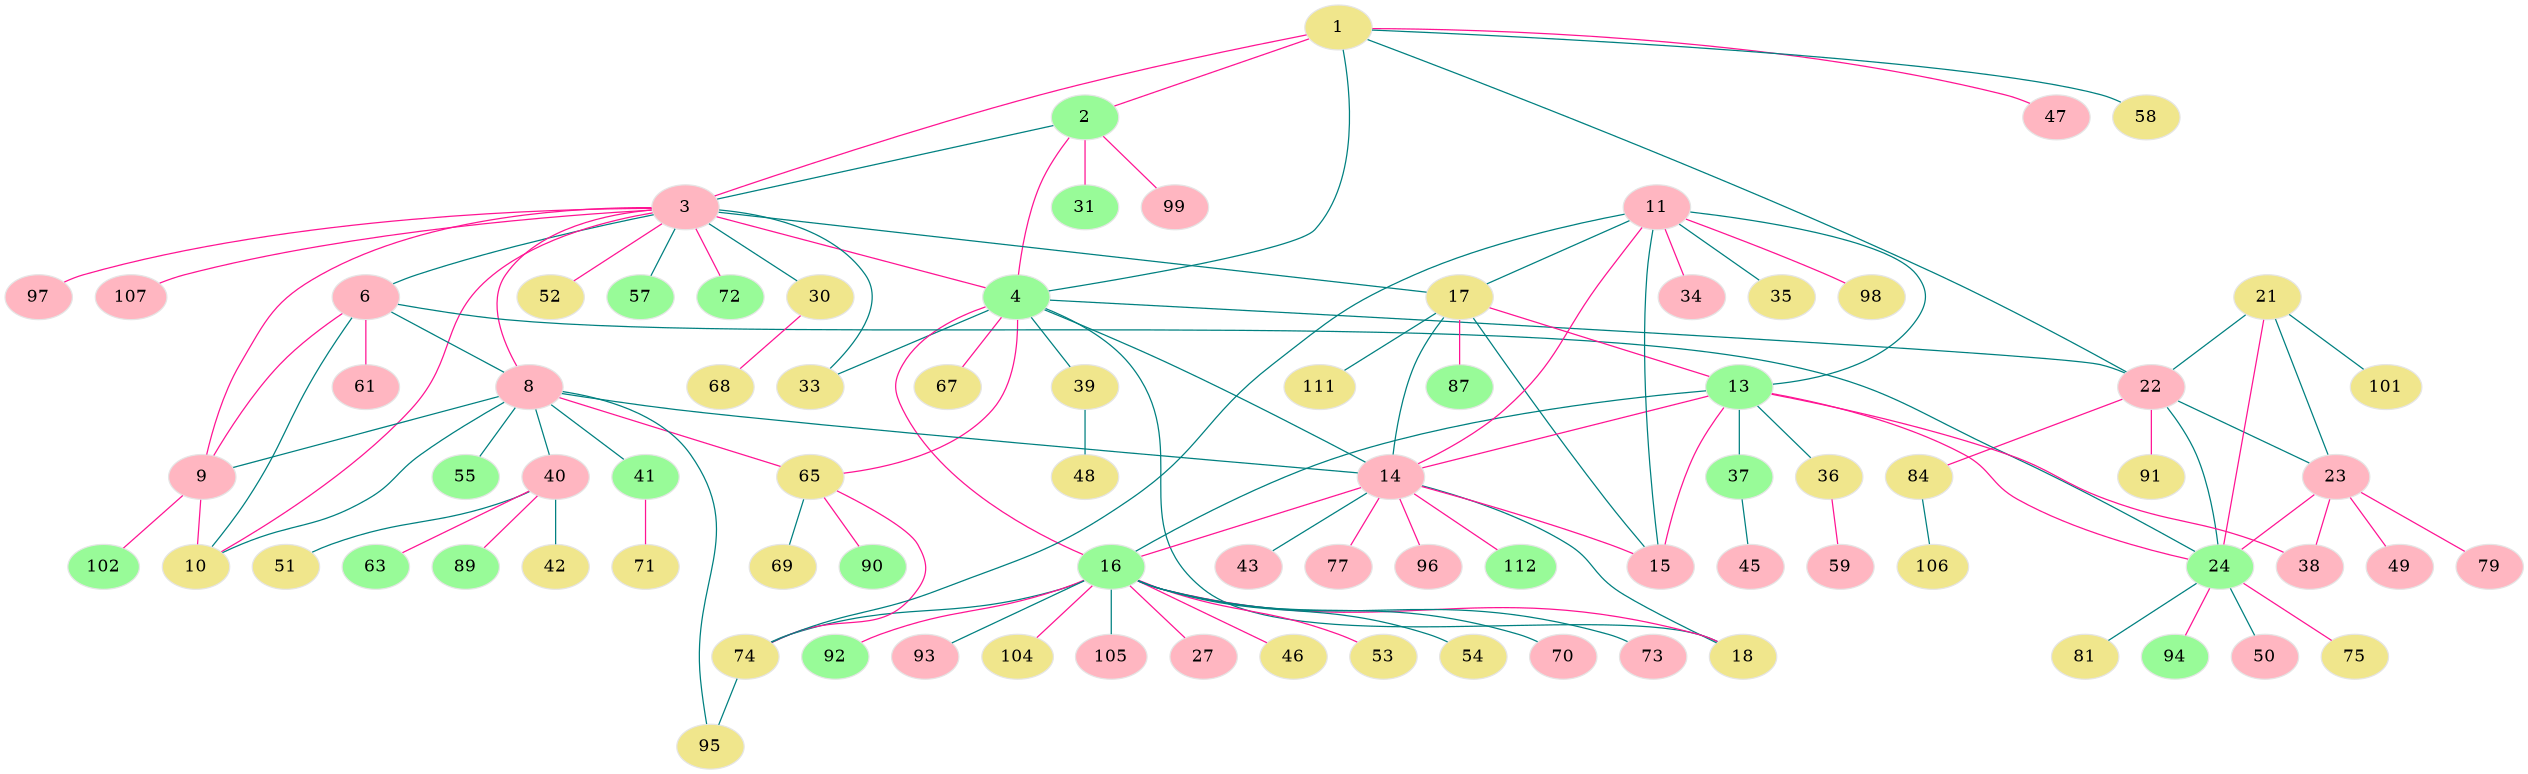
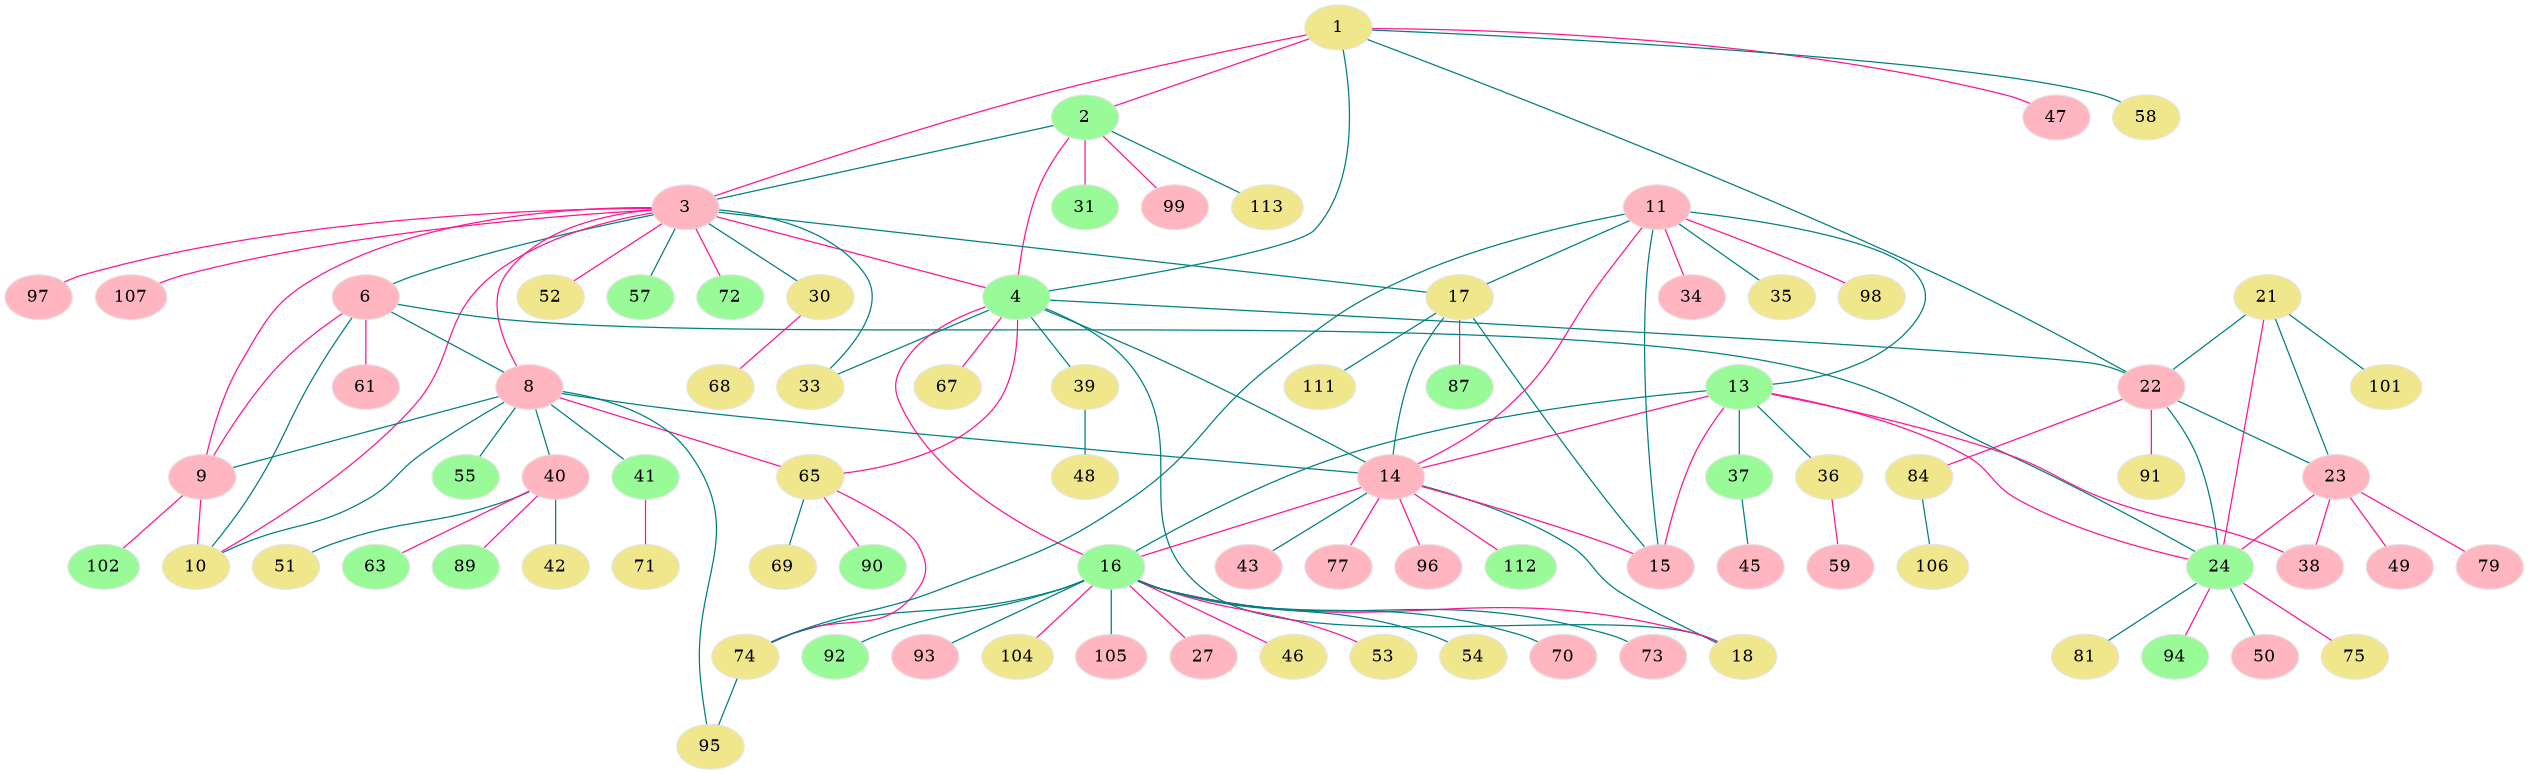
node "113": added
edge "17" -- "13": removed
edge "16" -- "92": color deeppink -> teal
